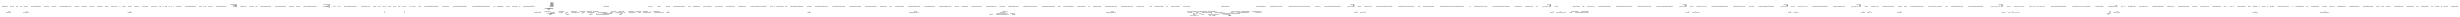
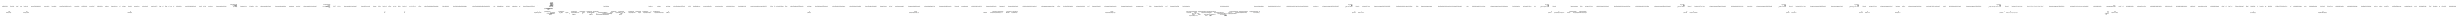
edge "base.ConfigureRequestContainer(existingContainer)" -> "Nancy.Demo.Hosting.Aspnet.DemoBootstrapper": reversed
